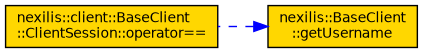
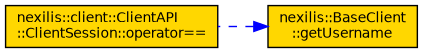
node "nexilis::client::BaseClient ::ClientSession::operator==": label "nexilis::client::BaseClient ::ClientSession::operator==" -> "nexilis::client::ClientAPI ::ClientSession::operator=="
